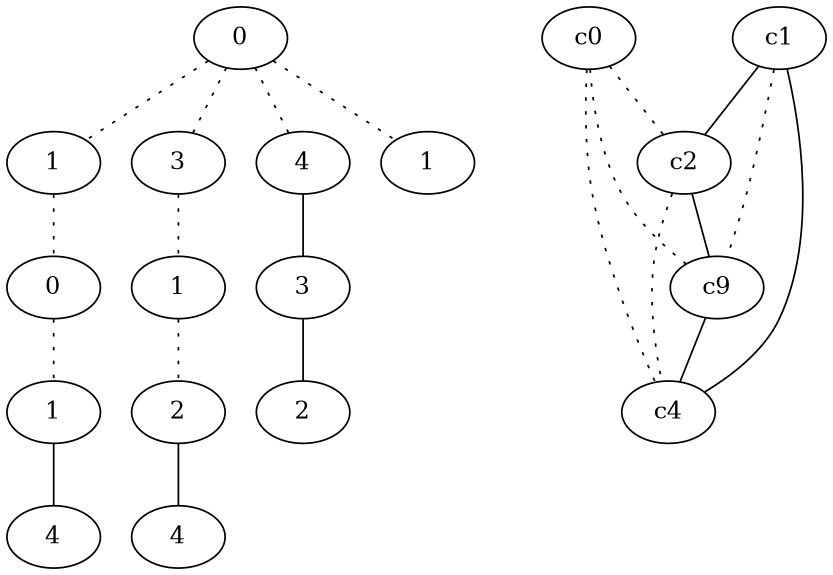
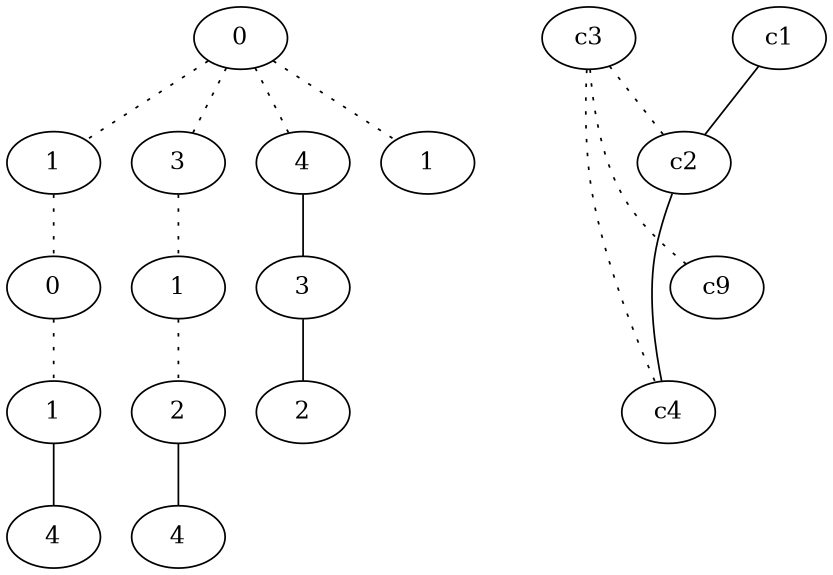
node "c0": label "c0" -> "c3"
edge "c1" -- "c9": removed
edge "c2" -- "c9": removed
edge "c1" -- "c4": removed
edge "c2" -- "c4": style dotted -> solid
edge "c9" -- "c4": removed
